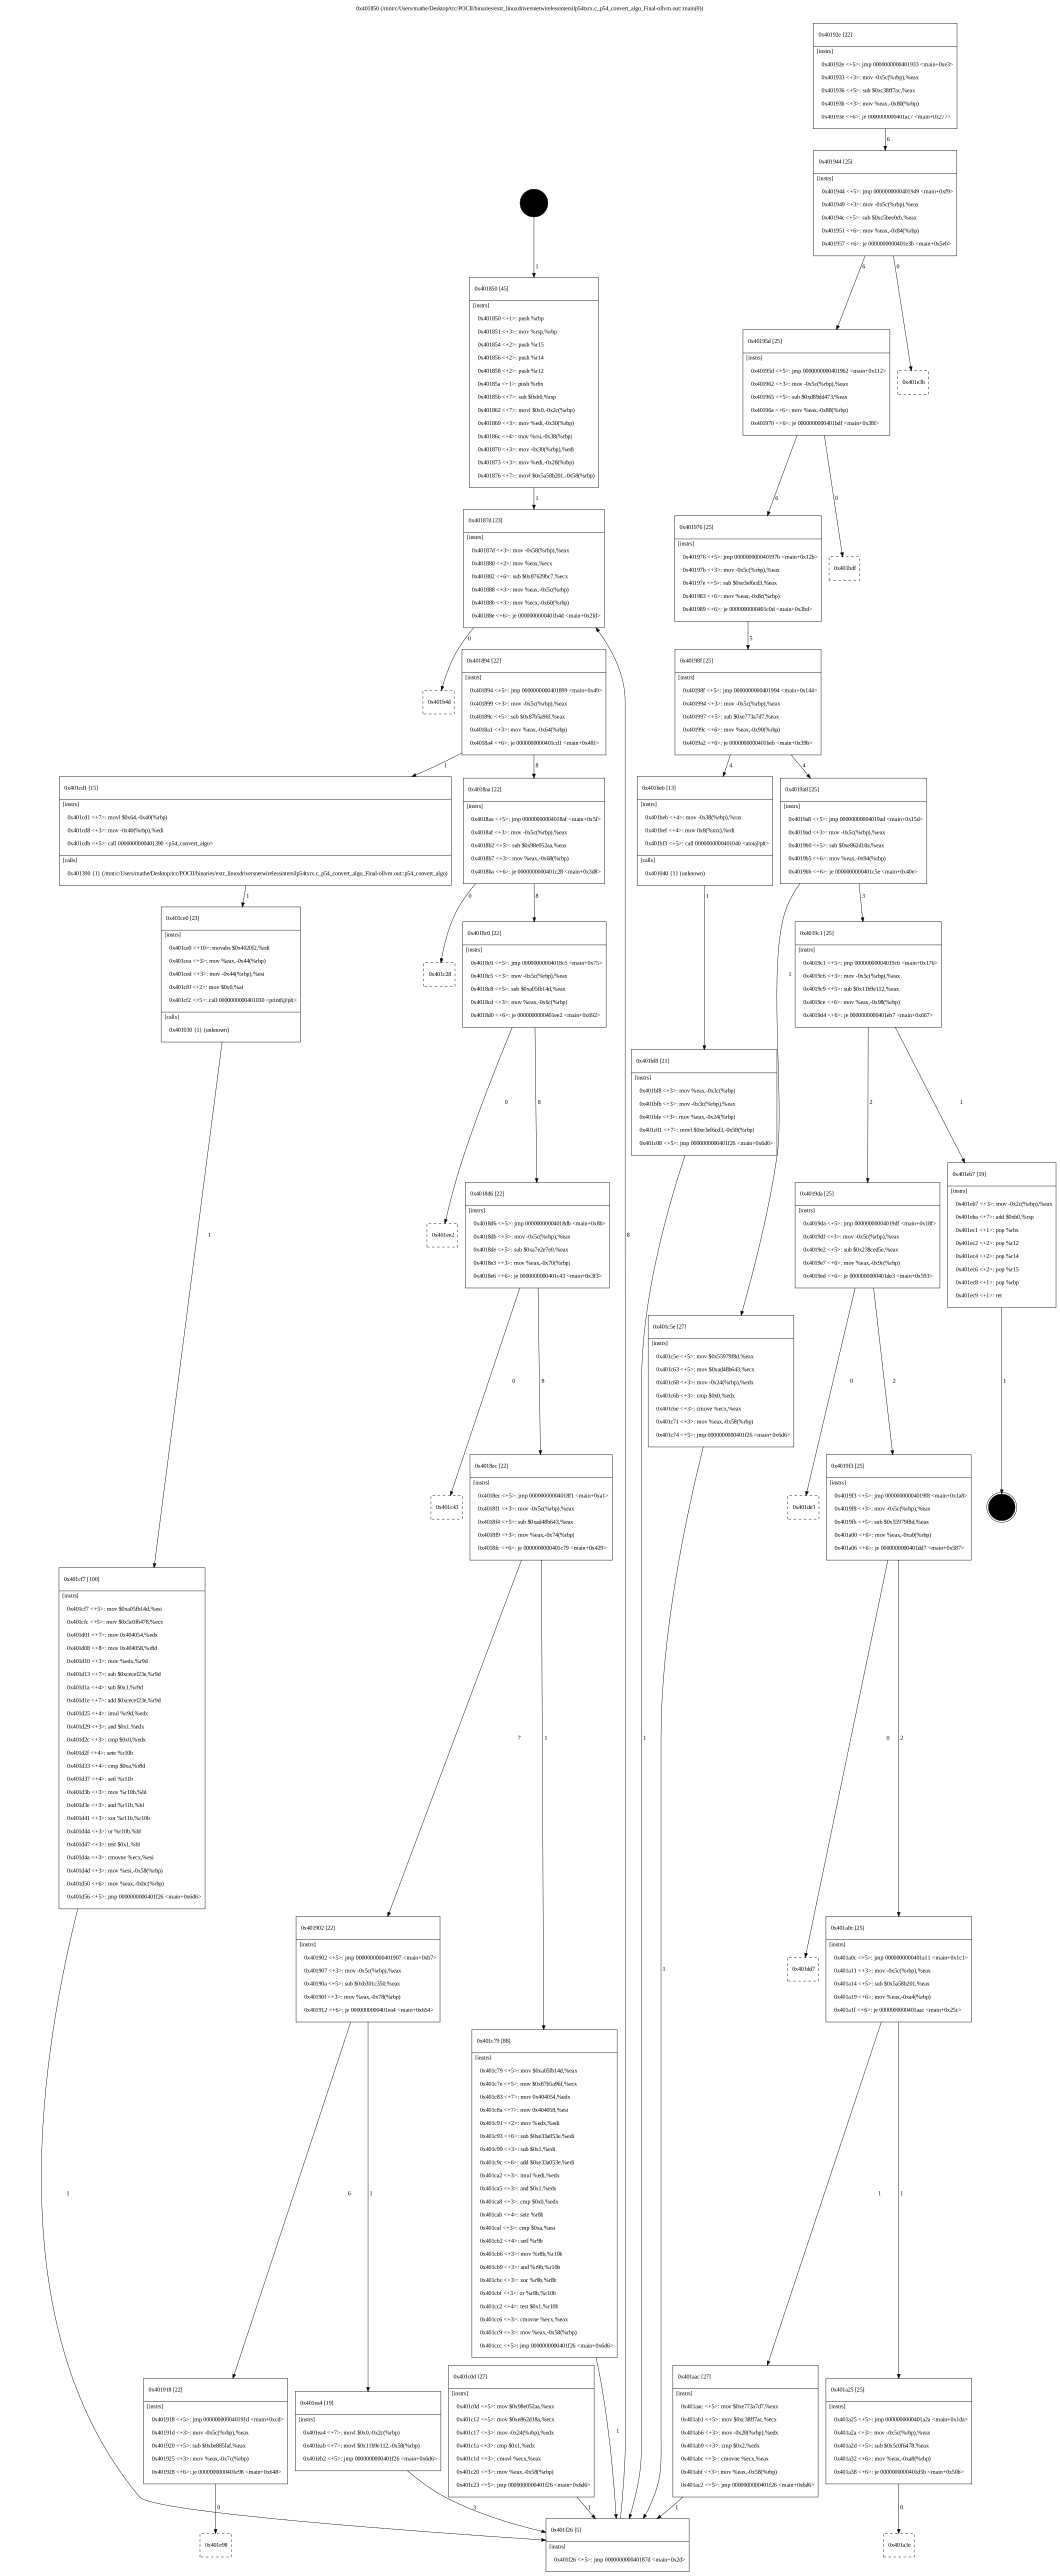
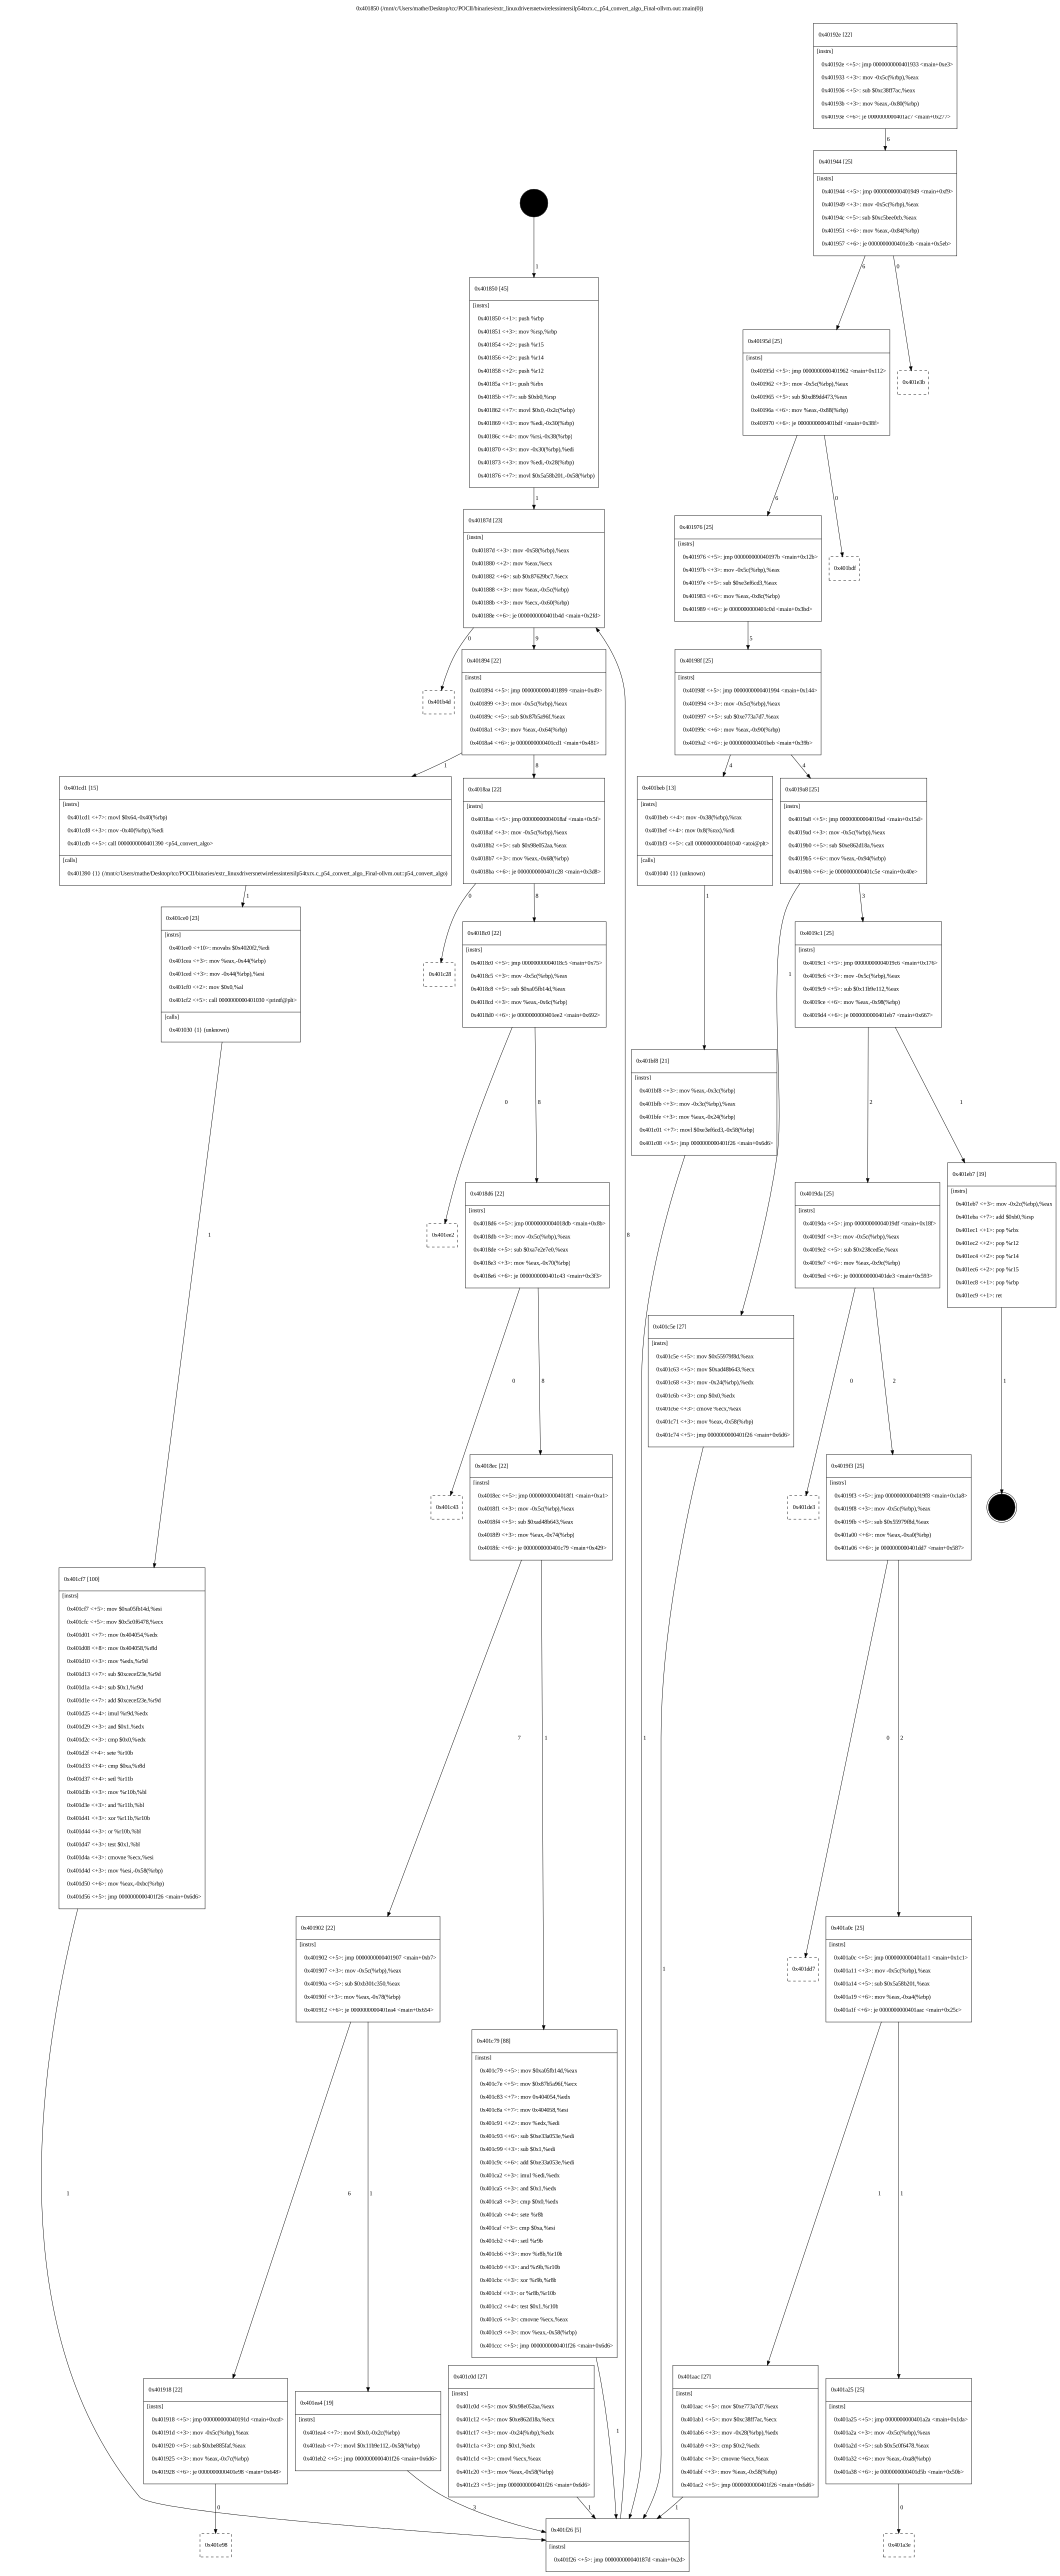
edge "0x40187d [23]" -> "0x401894 [22]": added, label "9"
